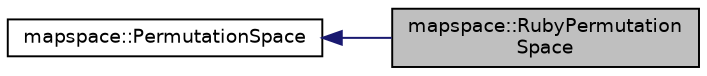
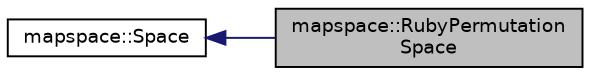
node "mapspace::PermutationSpace": label "mapspace::PermutationSpace" -> "mapspace::Space"
